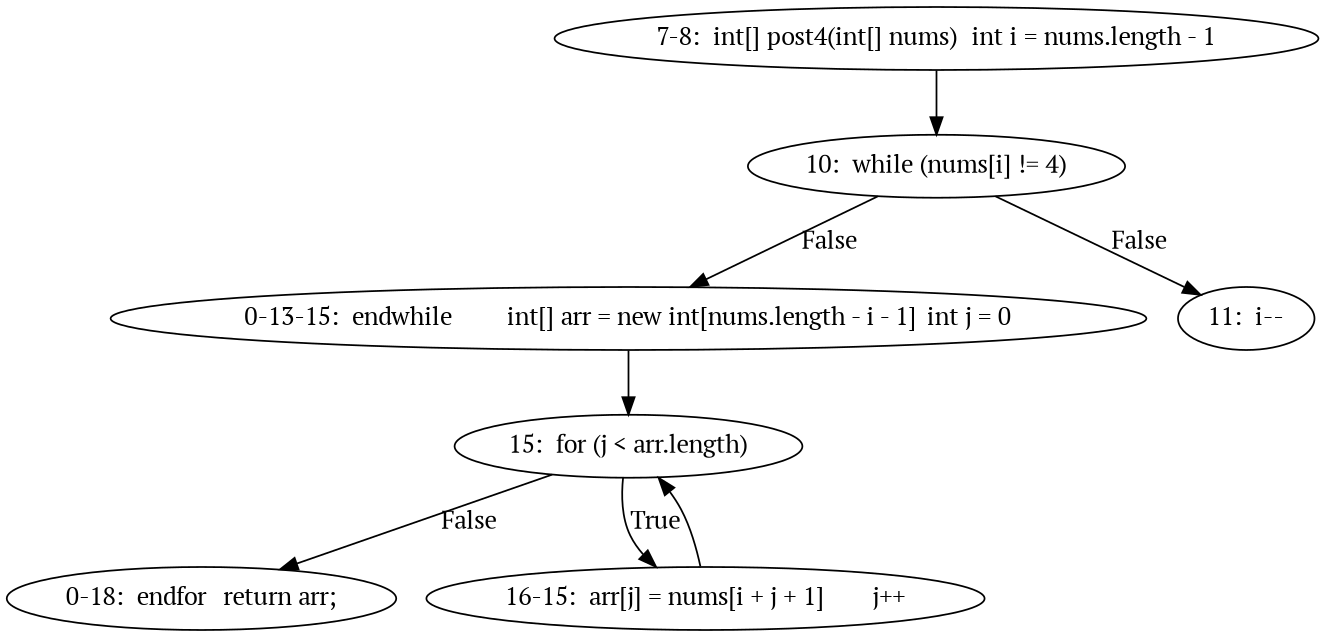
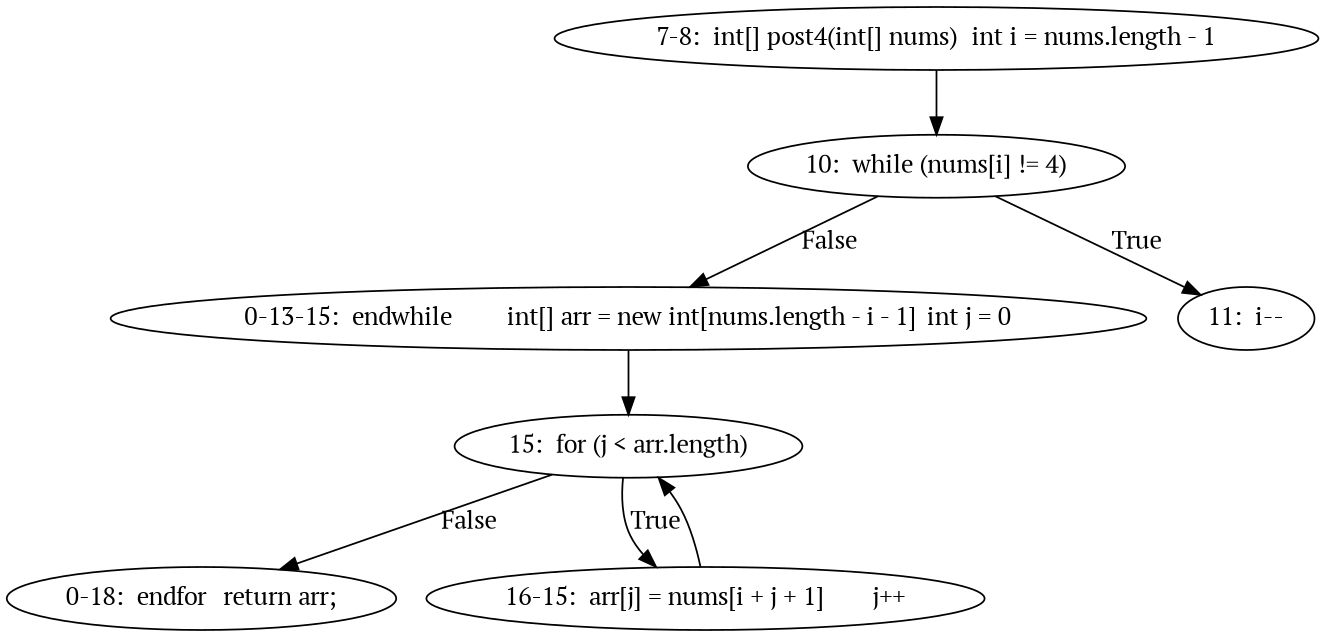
edge "10:  while (nums[i] != 4)" -> "11:  i--": label "False" -> "True"
